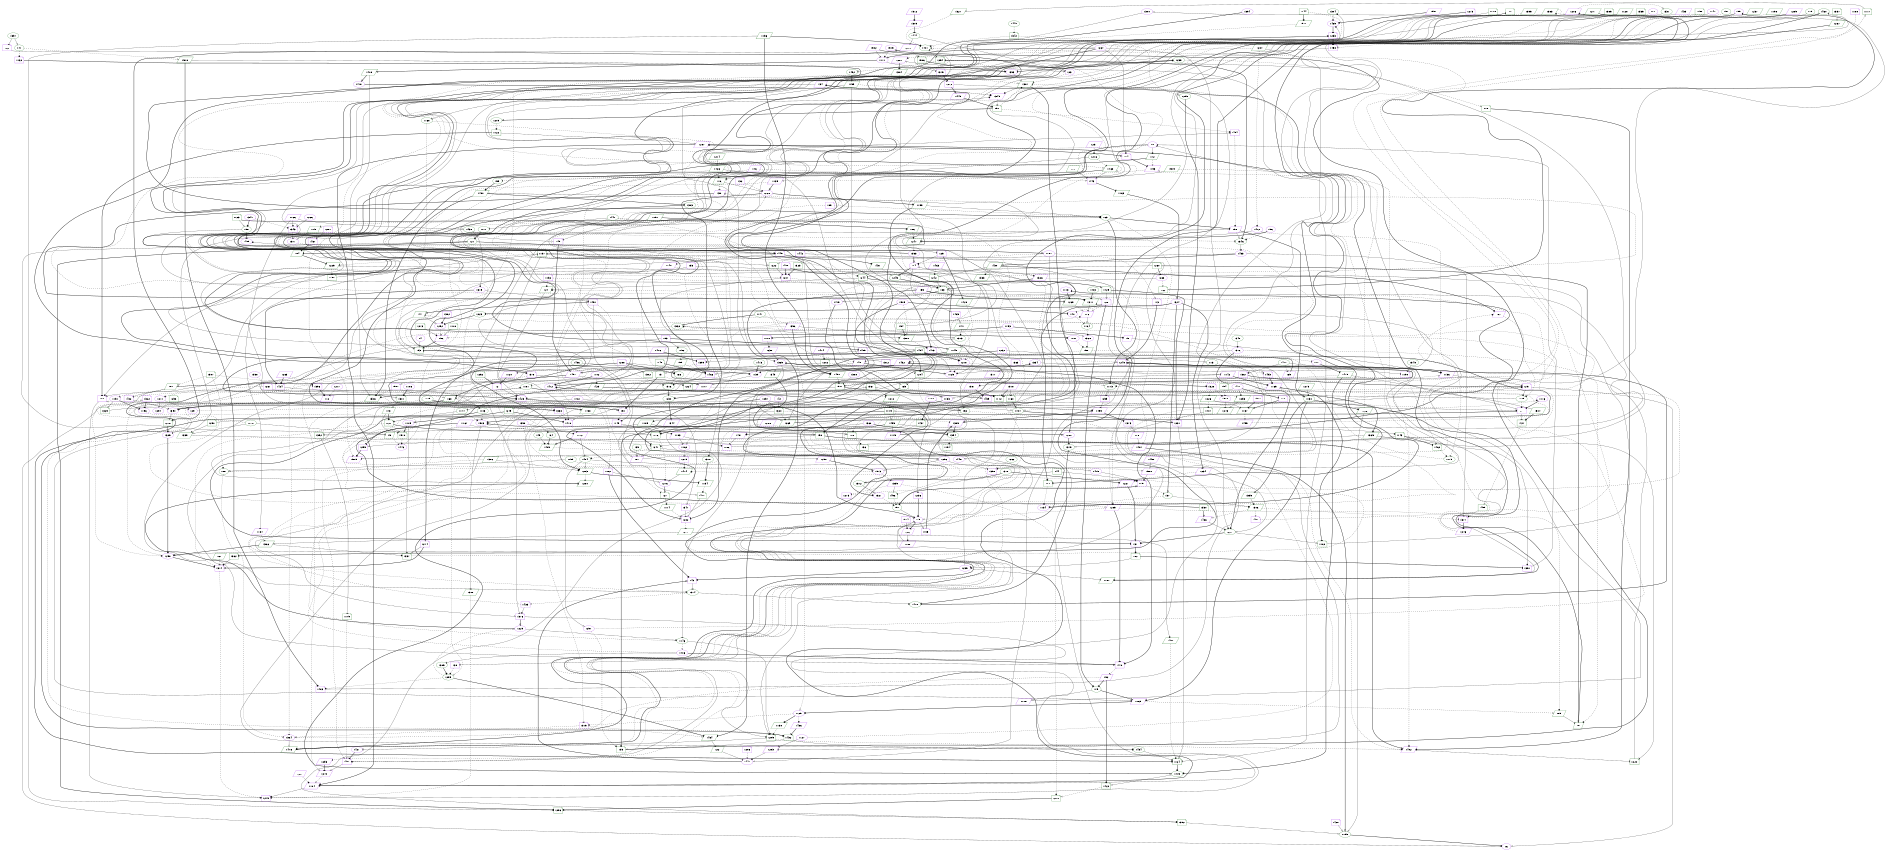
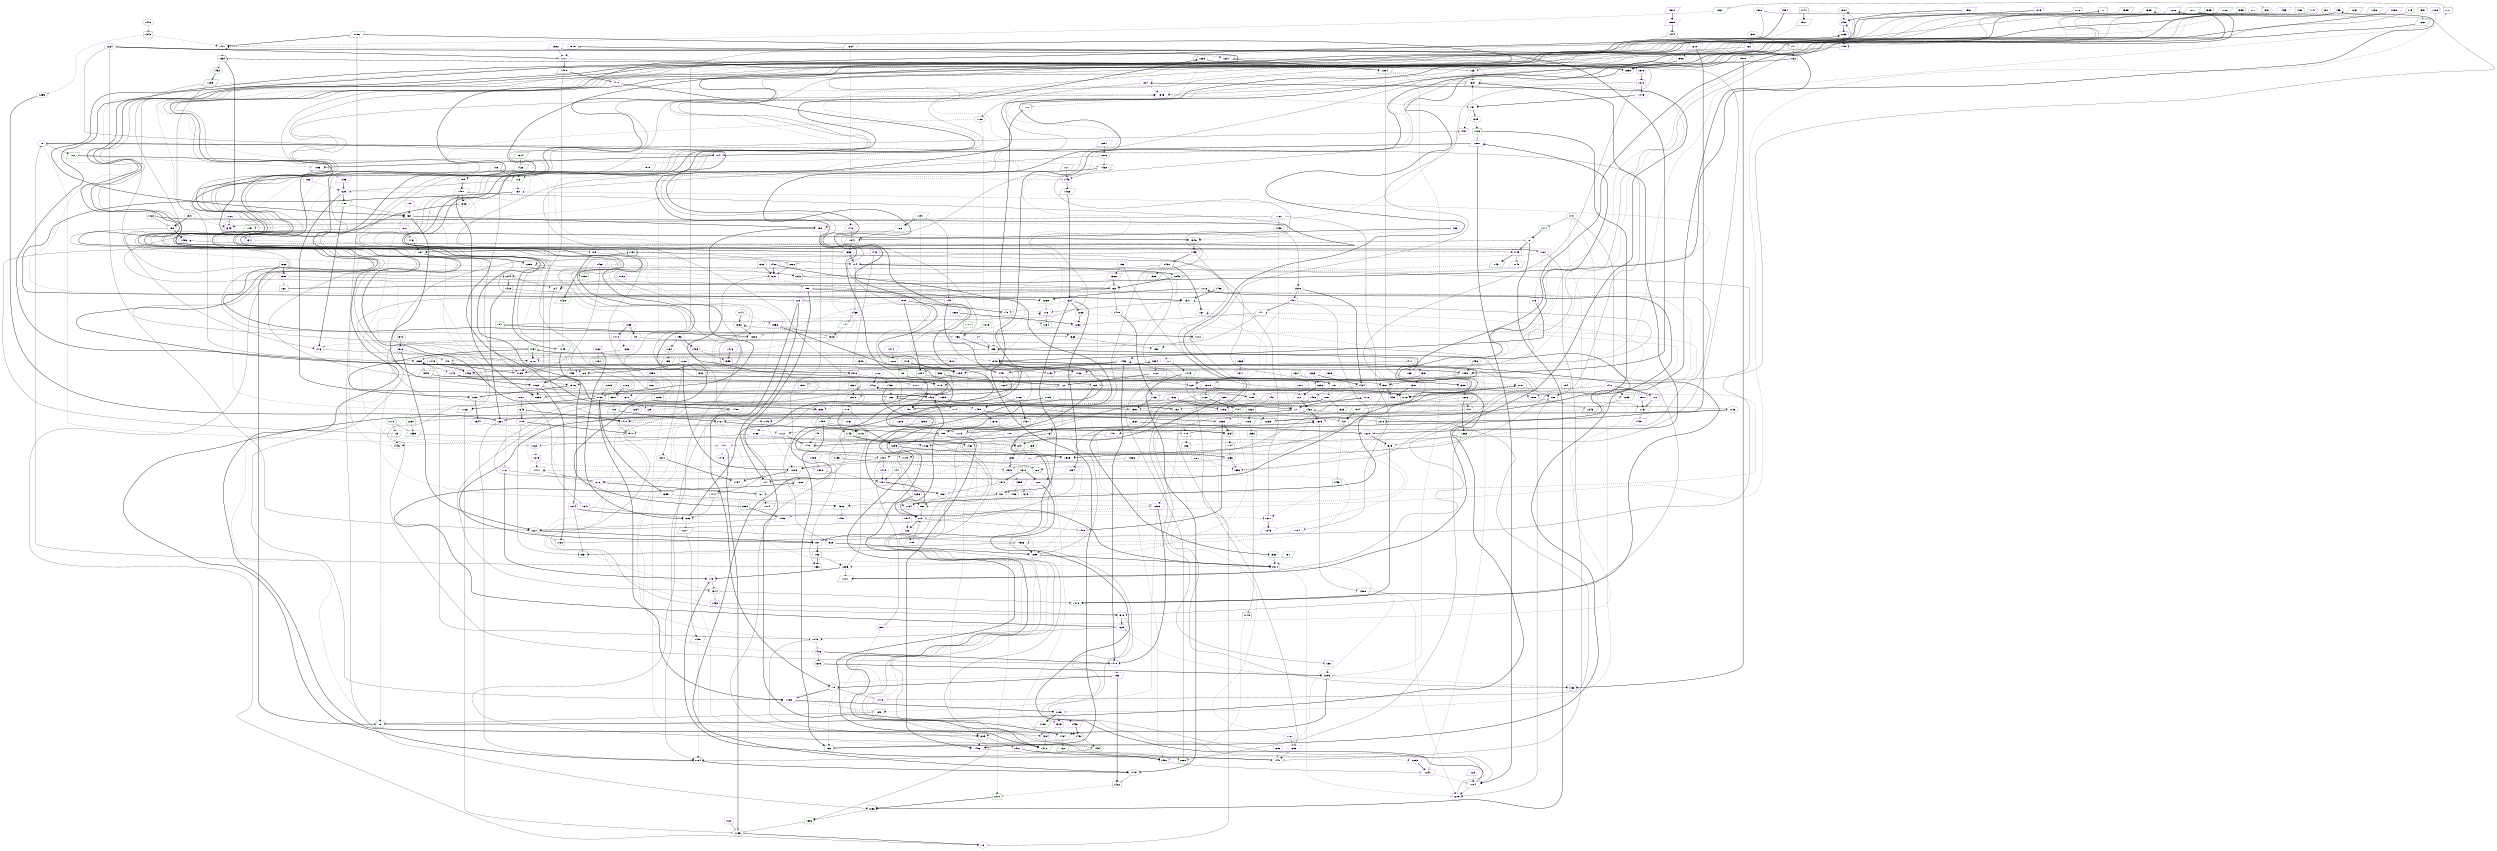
edge "v12" -> "v460": added
edge "v278" -> "v325": removed
